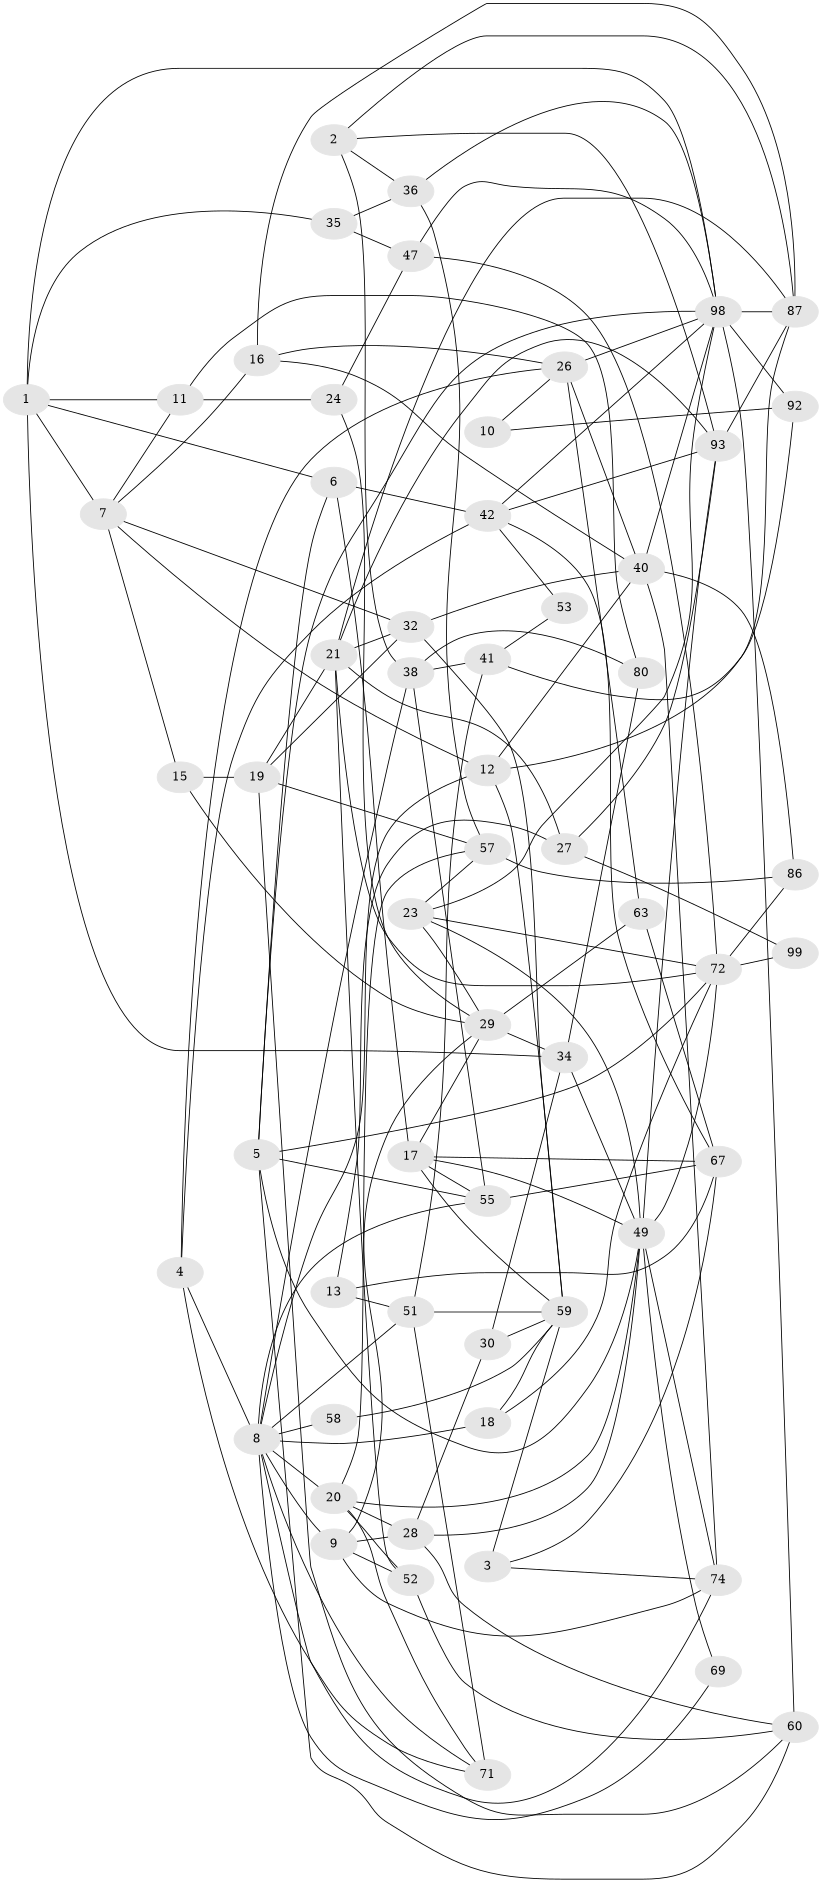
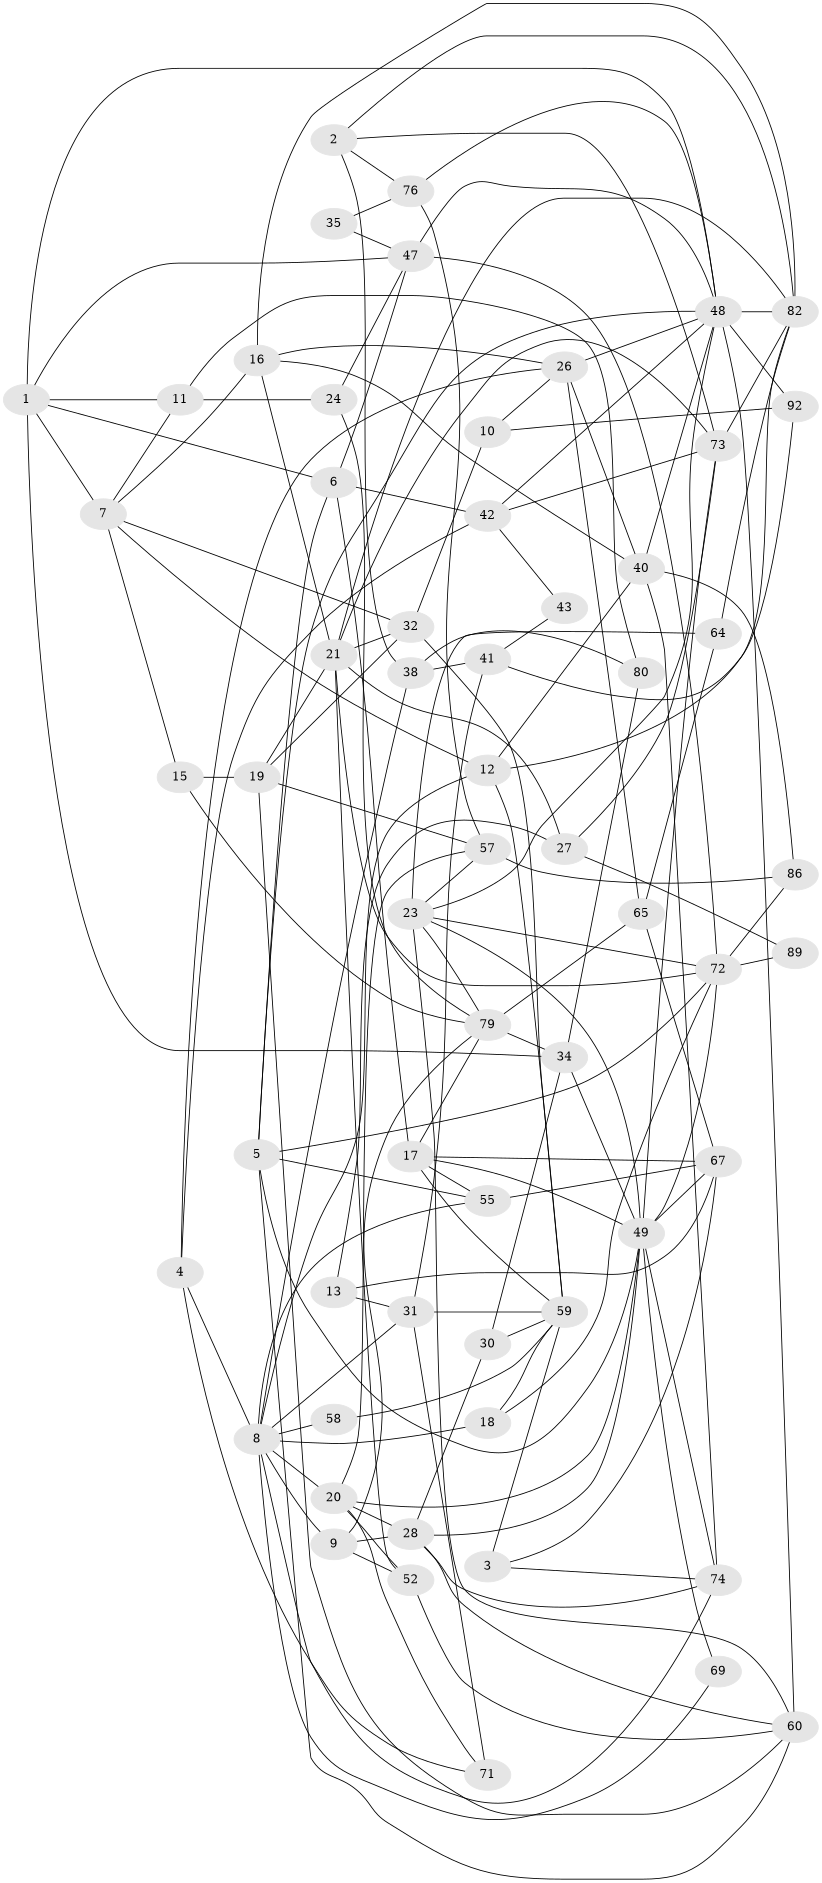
node "36": label "36" -> "76"
edge "35" -- "1": now "47" -- "1"
node "98": label "98" -> "48"
node "87": label "87" -> "82"
edge "47" -- "6": added
node "93": label "93" -> "73"
edge "16" -- "21": added
edge "40" -- "32": now "10" -- "32"
node "53": label "53" -> "43"
node "64": added
edge "42" -- "67": now "49" -- "67"
edge "38" -- "55": removed
node "63": label "63" -> "65"
node "99": label "99" -> "89"
node "29": label "29" -> "79"
node "51": label "51" -> "31"
edge "23" -- "60": added
edge "8" -- "71": removed
edge "9" -- "74": now "28" -- "74"
